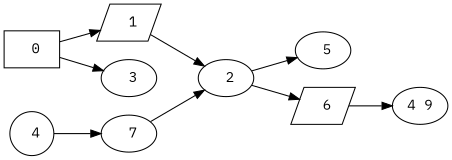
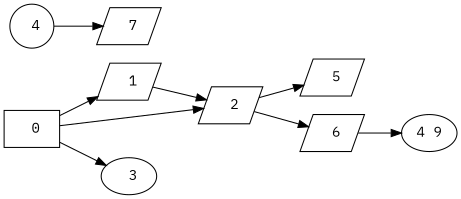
node "5": shape ellipse -> parallelogram
node "2": shape ellipse -> parallelogram
edge "7" -> "2": now "0" -> "2"
node "7": shape ellipse -> parallelogram
